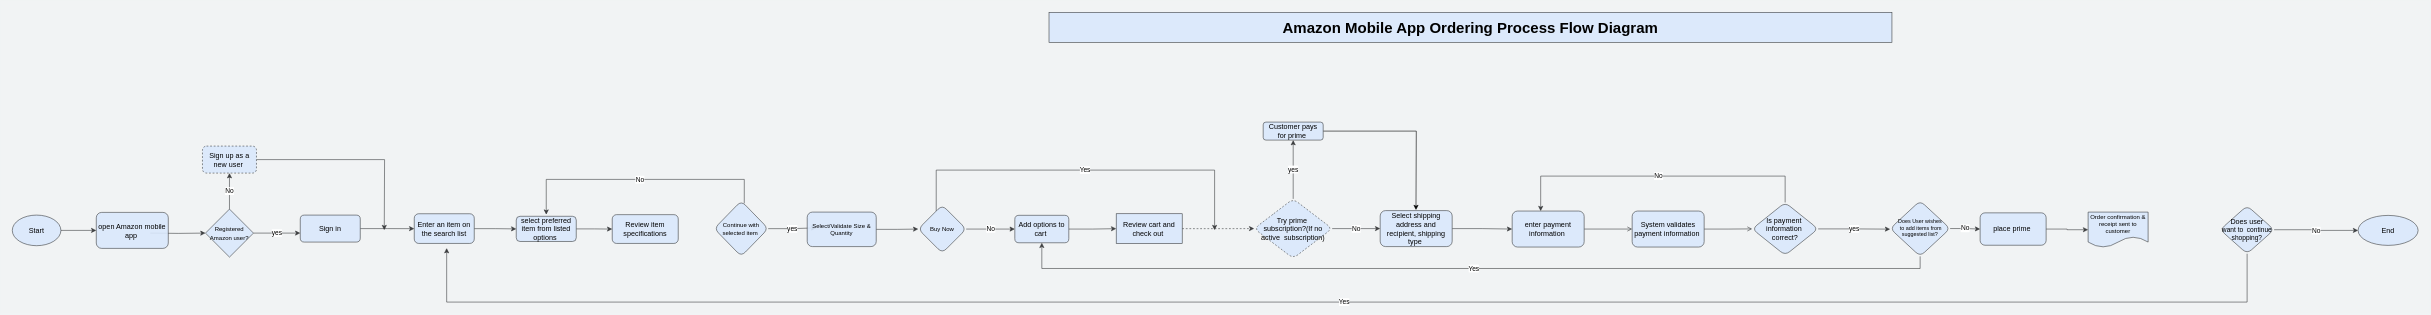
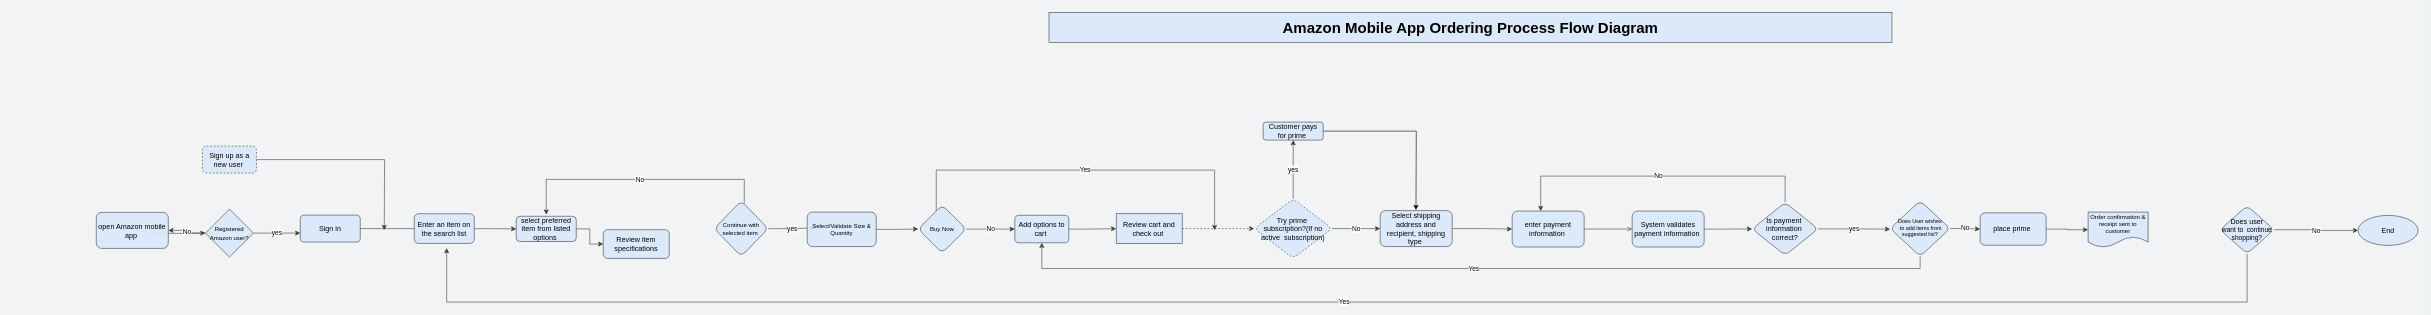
edge "Registered Amazon user?" -> "Sign up as a new user": now "Registered Amazon user?" -> "open Amazon mobile app"
edge "Sign in" -> "Enter an item on the search list": arrowhead classic -> none
node "Review item specifications": moved (645, 229) -> (636, 244)
edge "System validates payment information" -> "Is payment information correct?": arrowhead open -> classic
node "Start": removed
edge "Start" -> "open Amazon mobile app": removed
